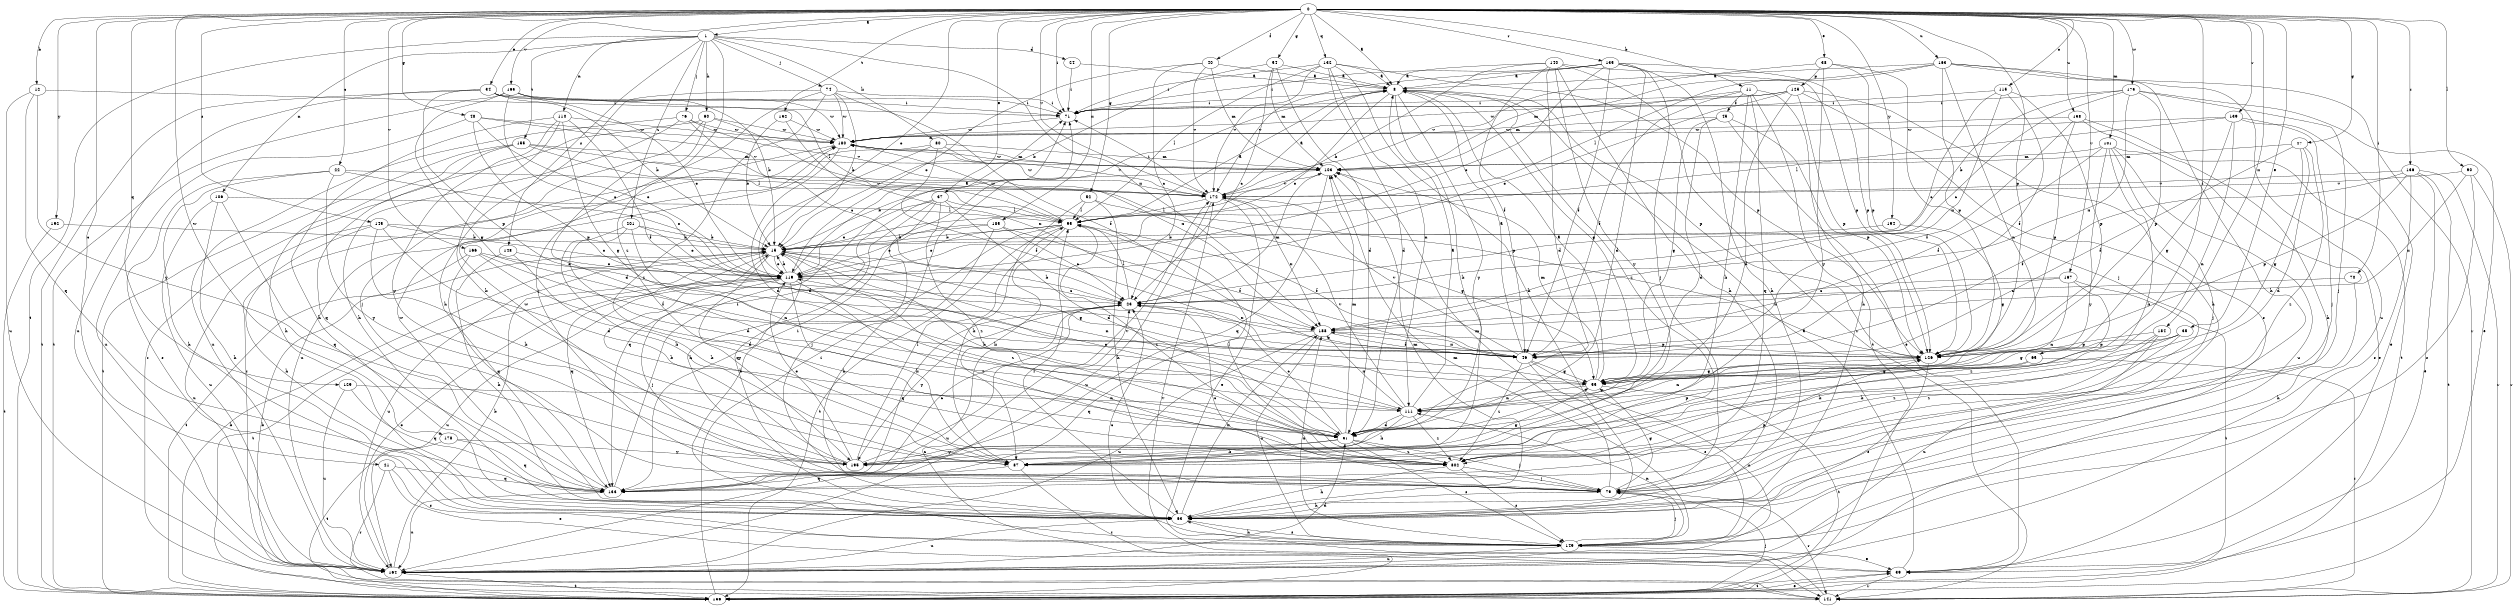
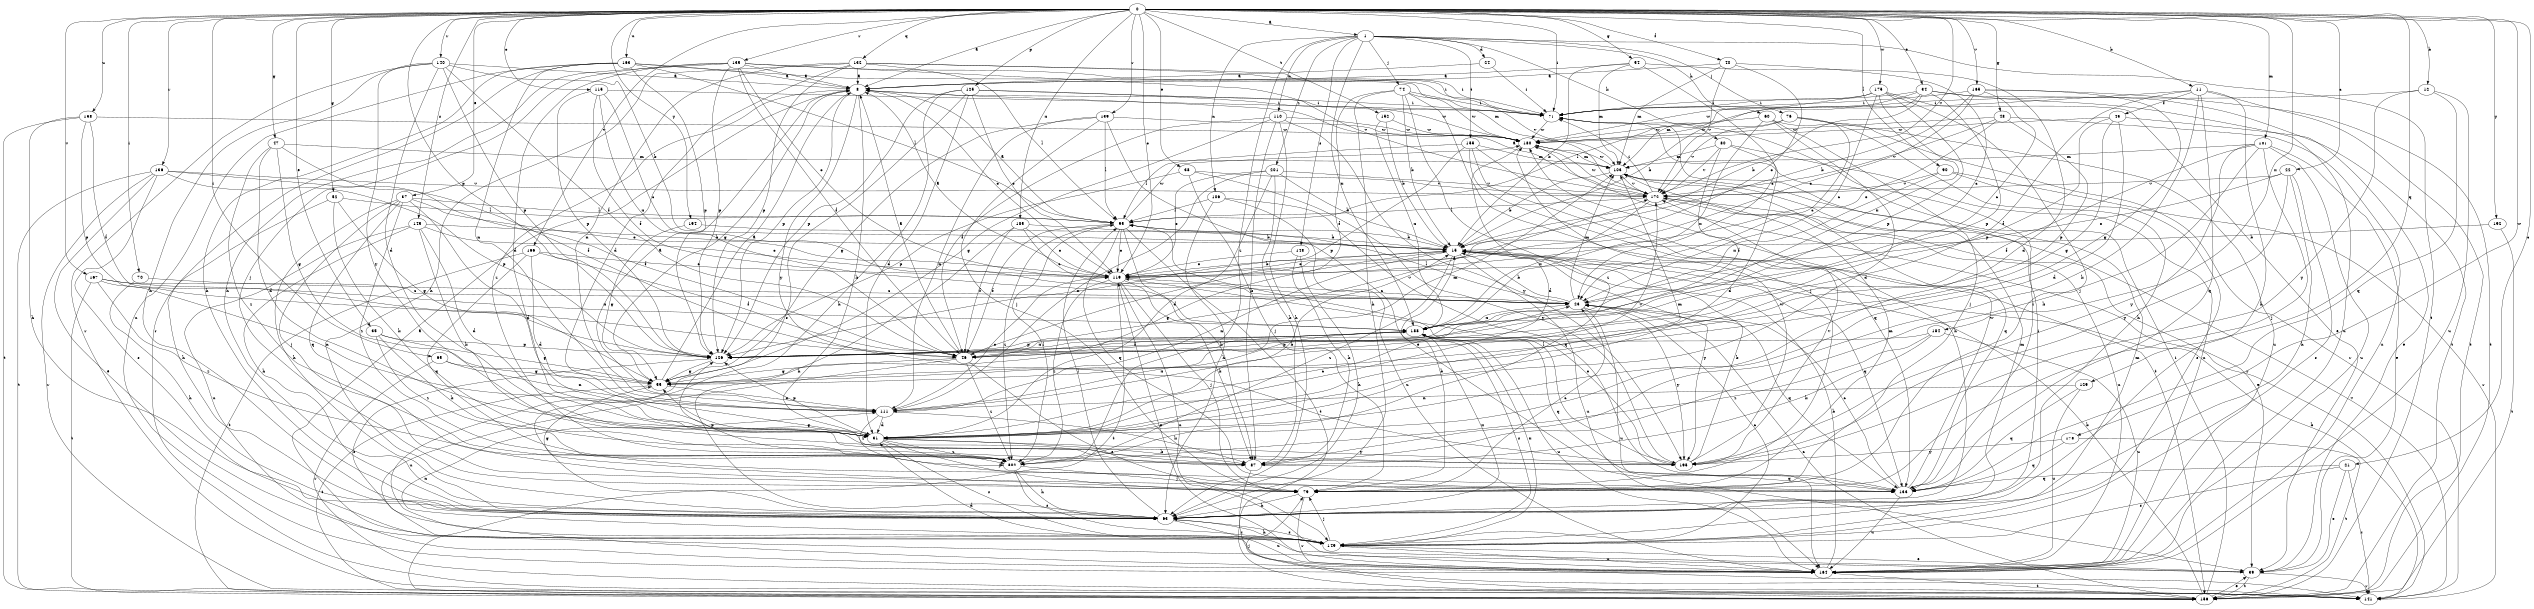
edge "0" -> "140": added, label "r"
edge "38" -> "125": now "0" -> "125"
edge "201" -> "172": added, label "v"
